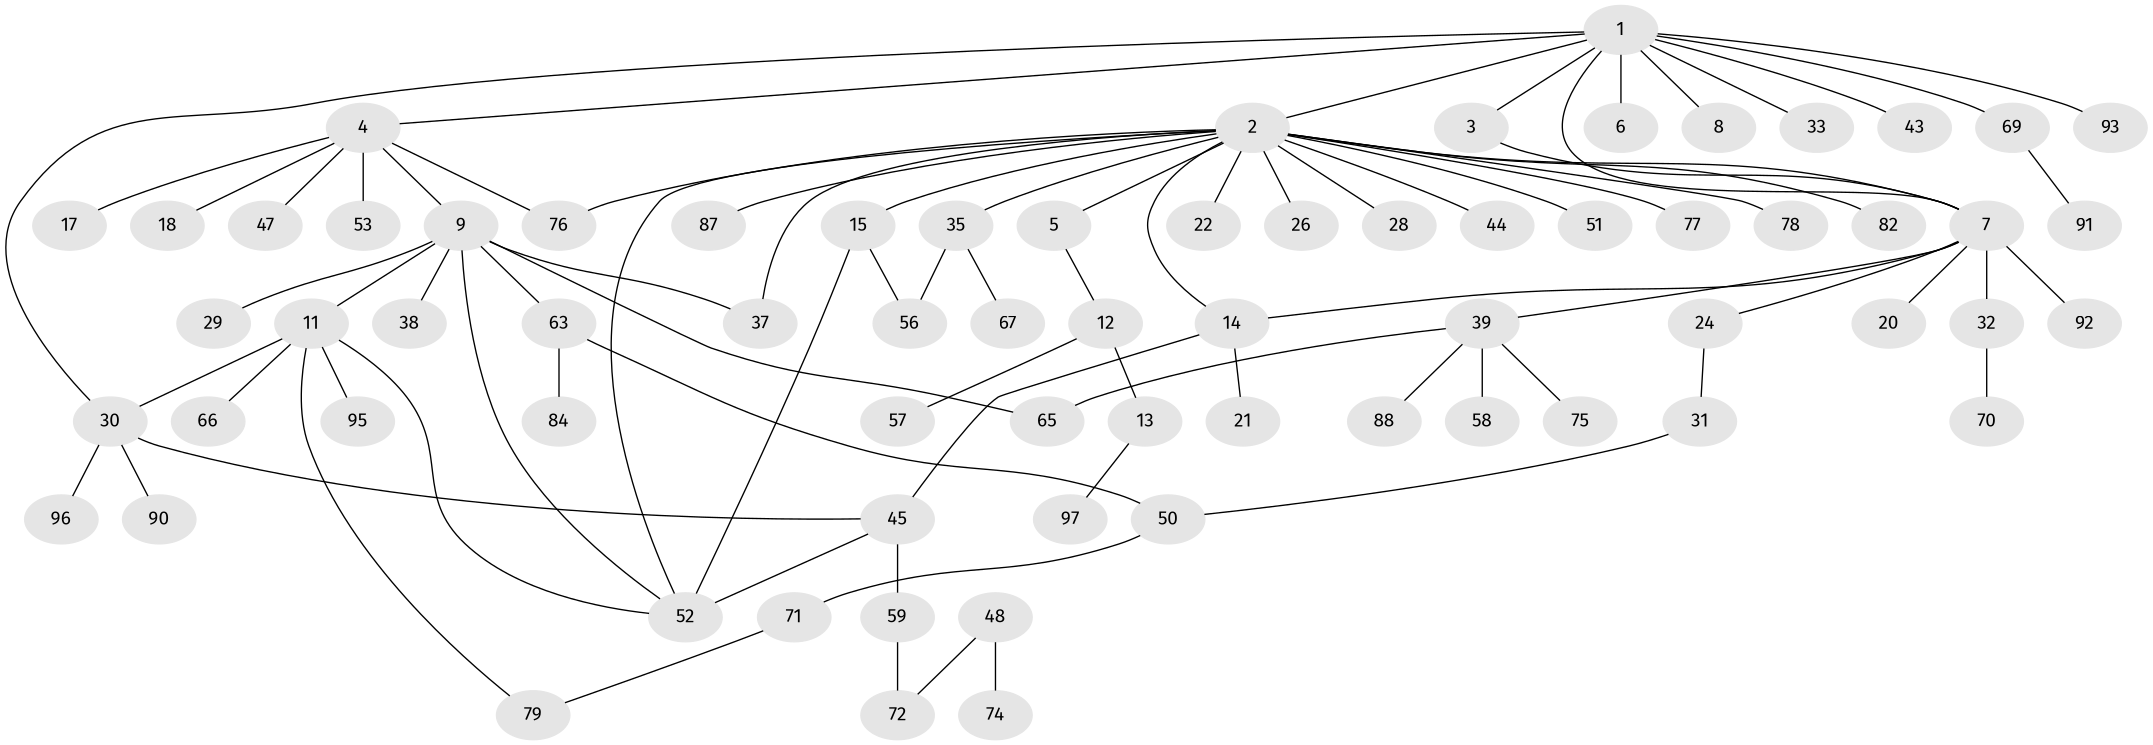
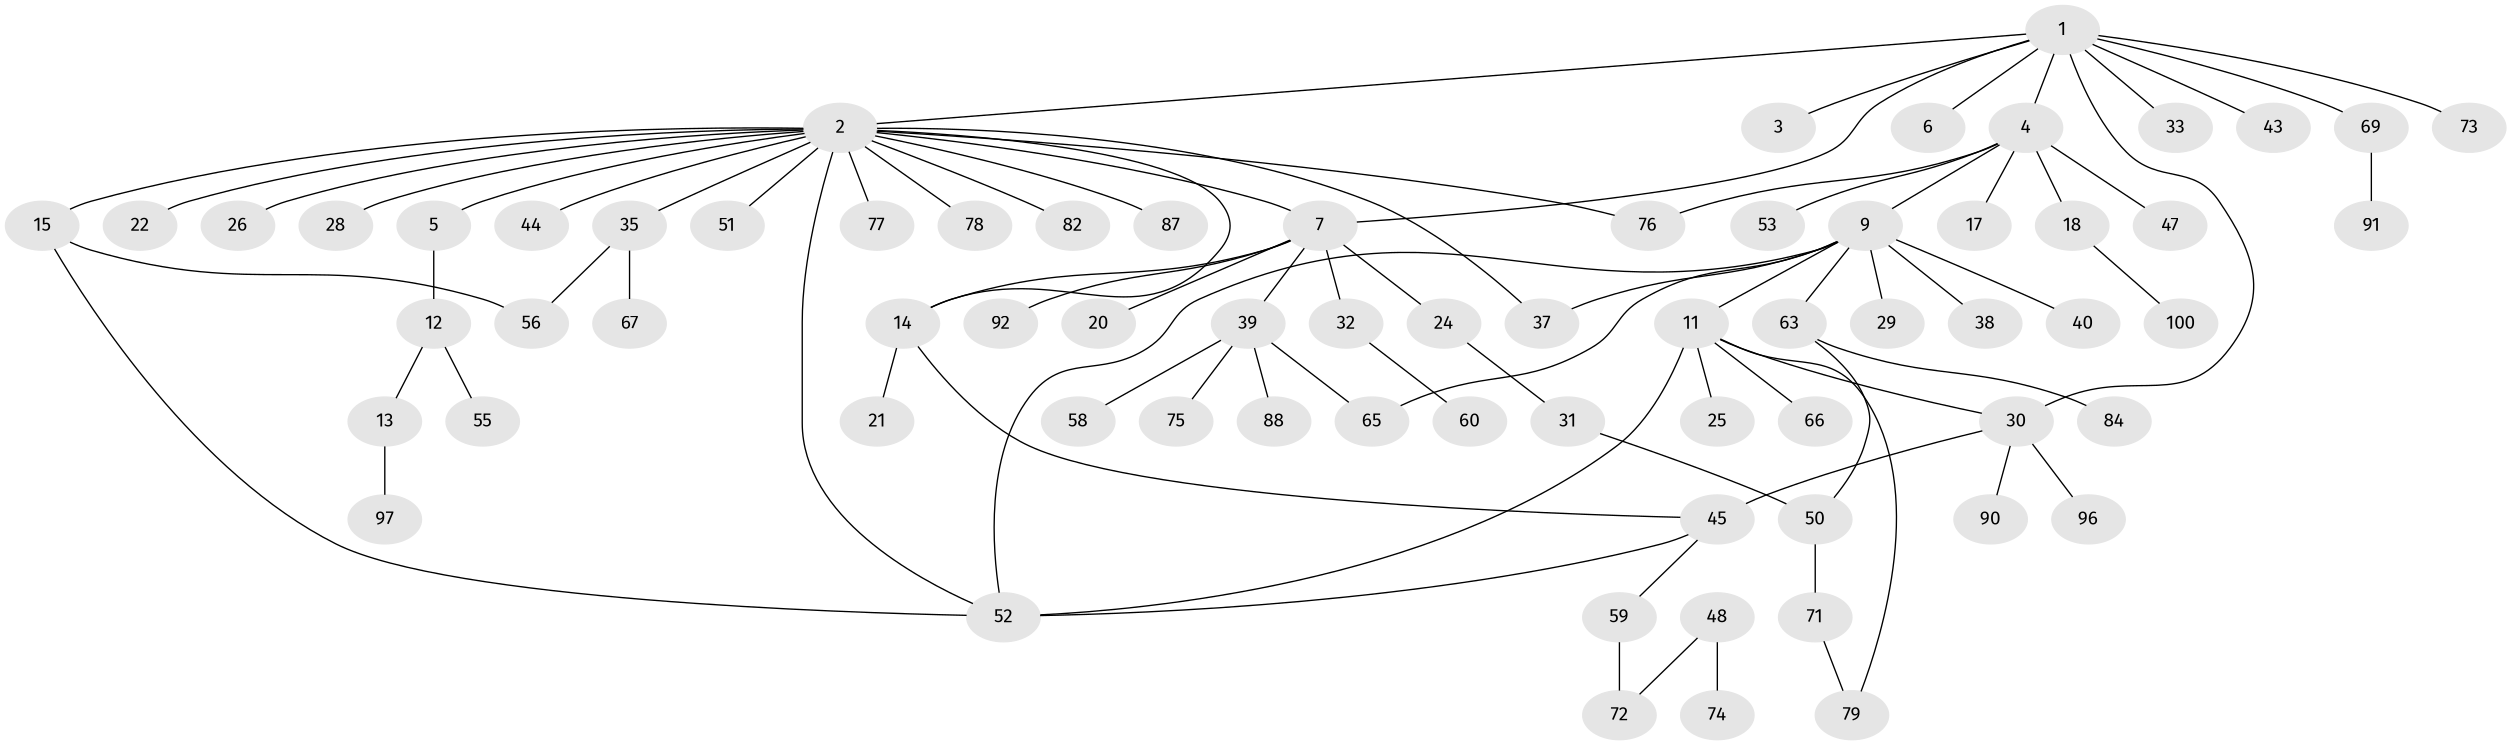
node "8": removed
node "93": label "93" -> "73"
edge "3" -- "7": removed
node "40": added
node "100": added
node "95": label "95" -> "25"
node "57": label "57" -> "55"
node "70": label "70" -> "60"
